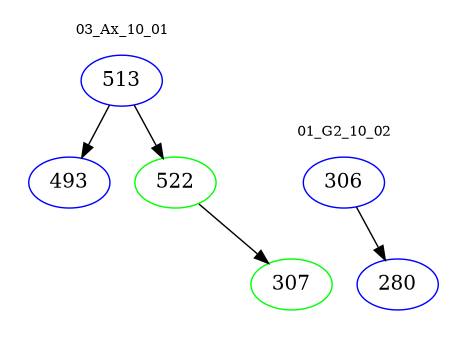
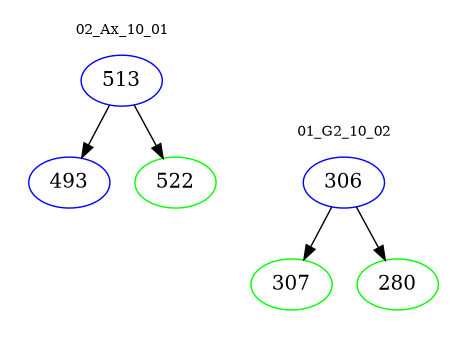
cluster "03_Ax_10_01": label "03_Ax_10_01" -> "02_Ax_10_01"
edge "522" -> "307": now "306" -> "307"
node "280": color blue -> green
